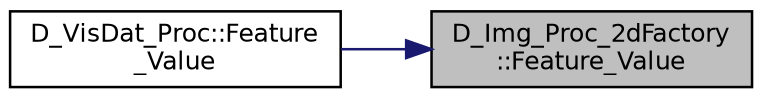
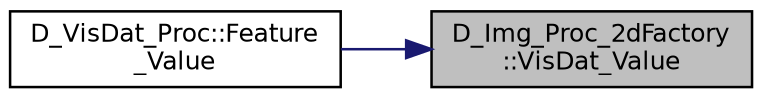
node "D_Img_Proc_2dFactory ::Feature_Value": label "D_Img_Proc_2dFactory ::Feature_Value" -> "D_Img_Proc_2dFactory ::VisDat_Value"
